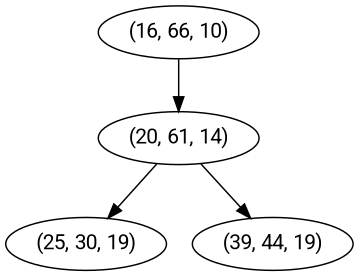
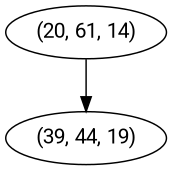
node "(16, 66, 10)": removed
node "(25, 30, 19)": removed
